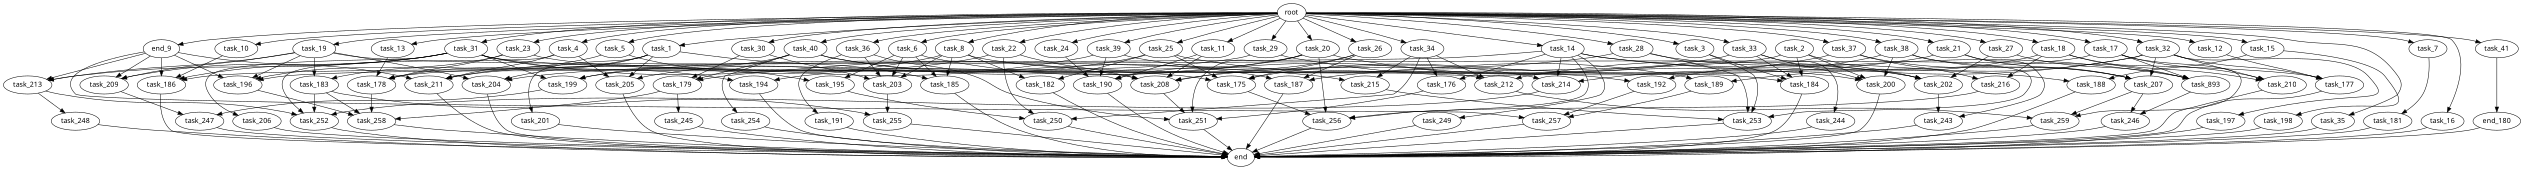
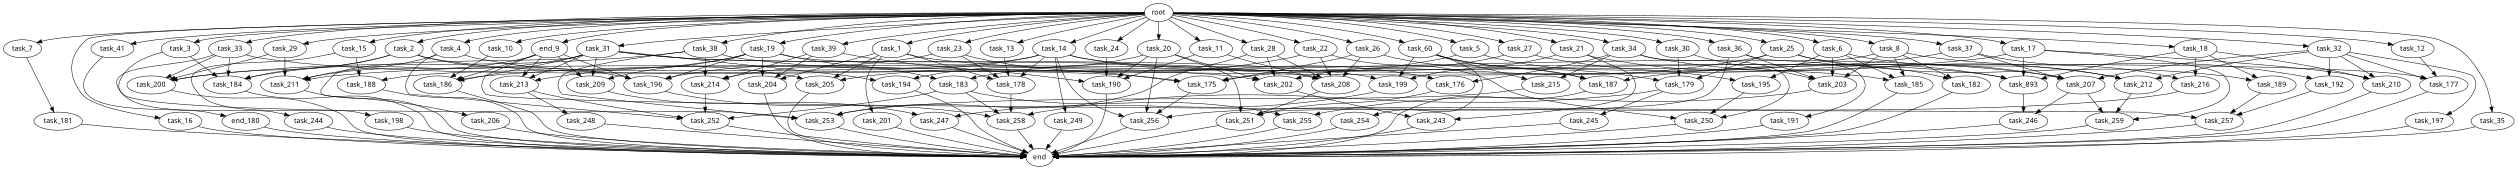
edge "root" -> "task_2": added
node "task_40": label "task_40" -> "task_60"
